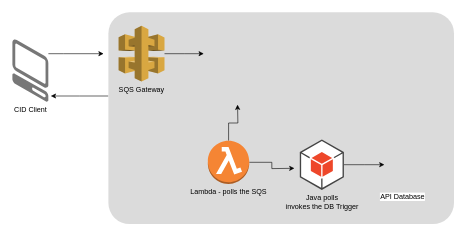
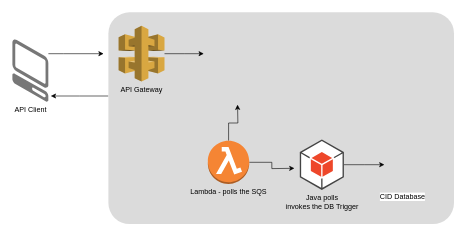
node "SQS Gateway": label "SQS Gateway" -> "API Gateway"
node "CID Client": label "CID Client" -> "API Client"
node "API Database": label "API Database" -> "CID Database"
